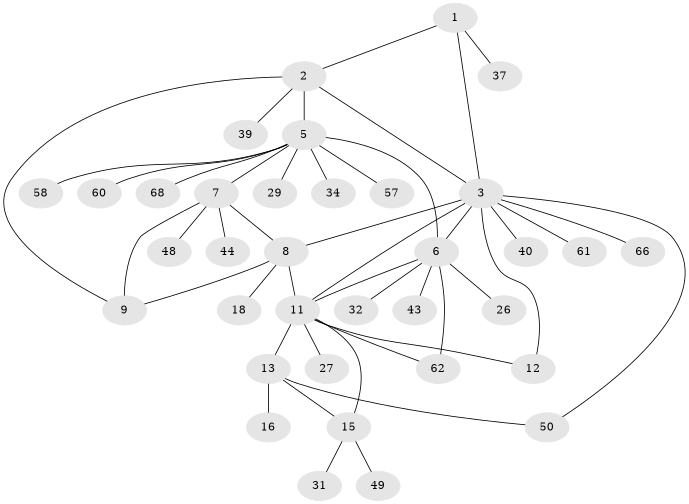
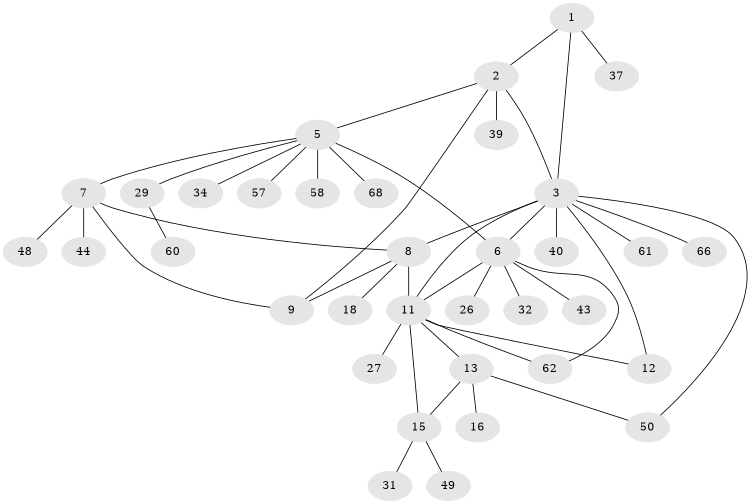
edge "5" -- "60": now "29" -- "60"
